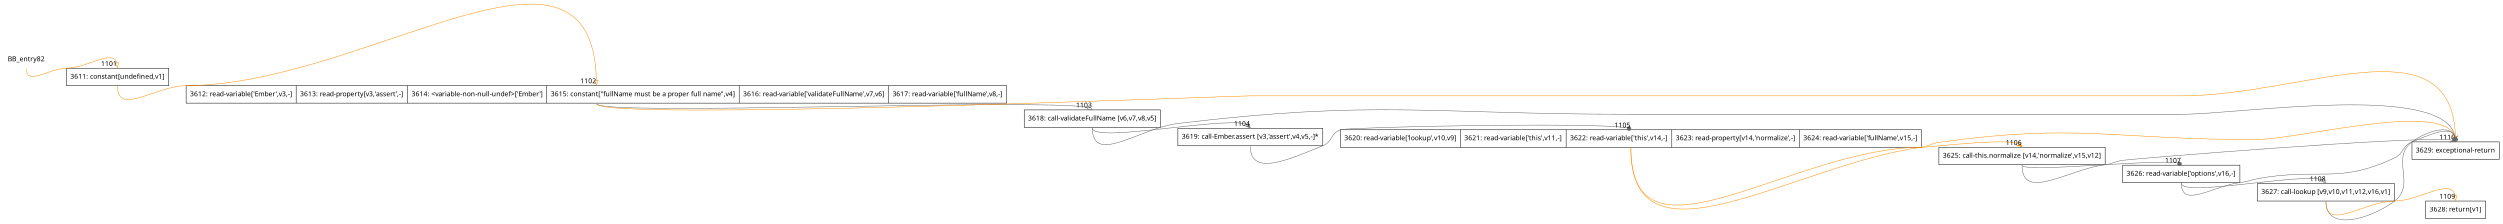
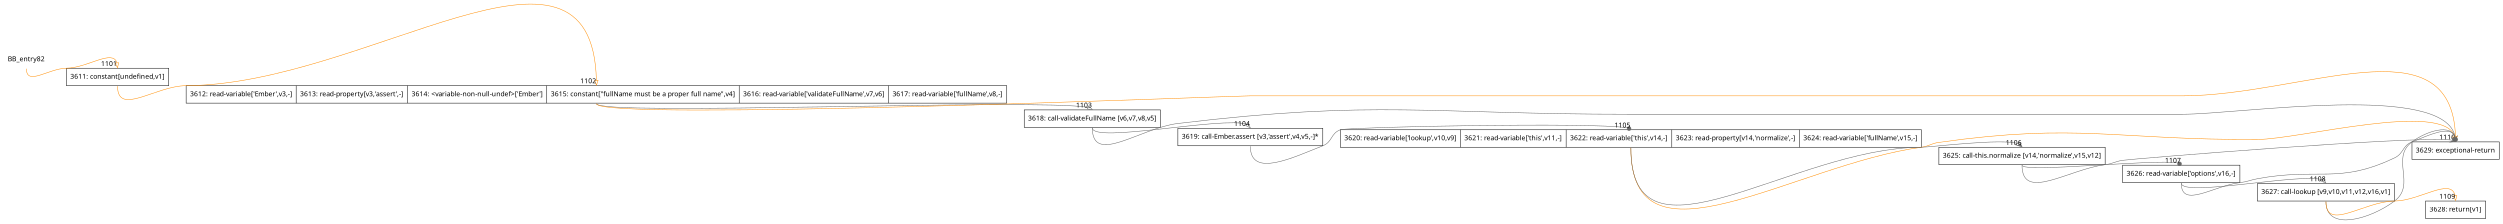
edge "3618: call-validateFullName [v6,v7,v8,v5]" -> "3619: call-Ember.assert [v3,'assert',v4,v5,-]*": arrowhead vee -> onormal
edge "3620: read-variable['lookup',v10,v9]" -> "3625: call-this.normalize [v14,'normalize',v15,v12]": color darkorange -> gray40
